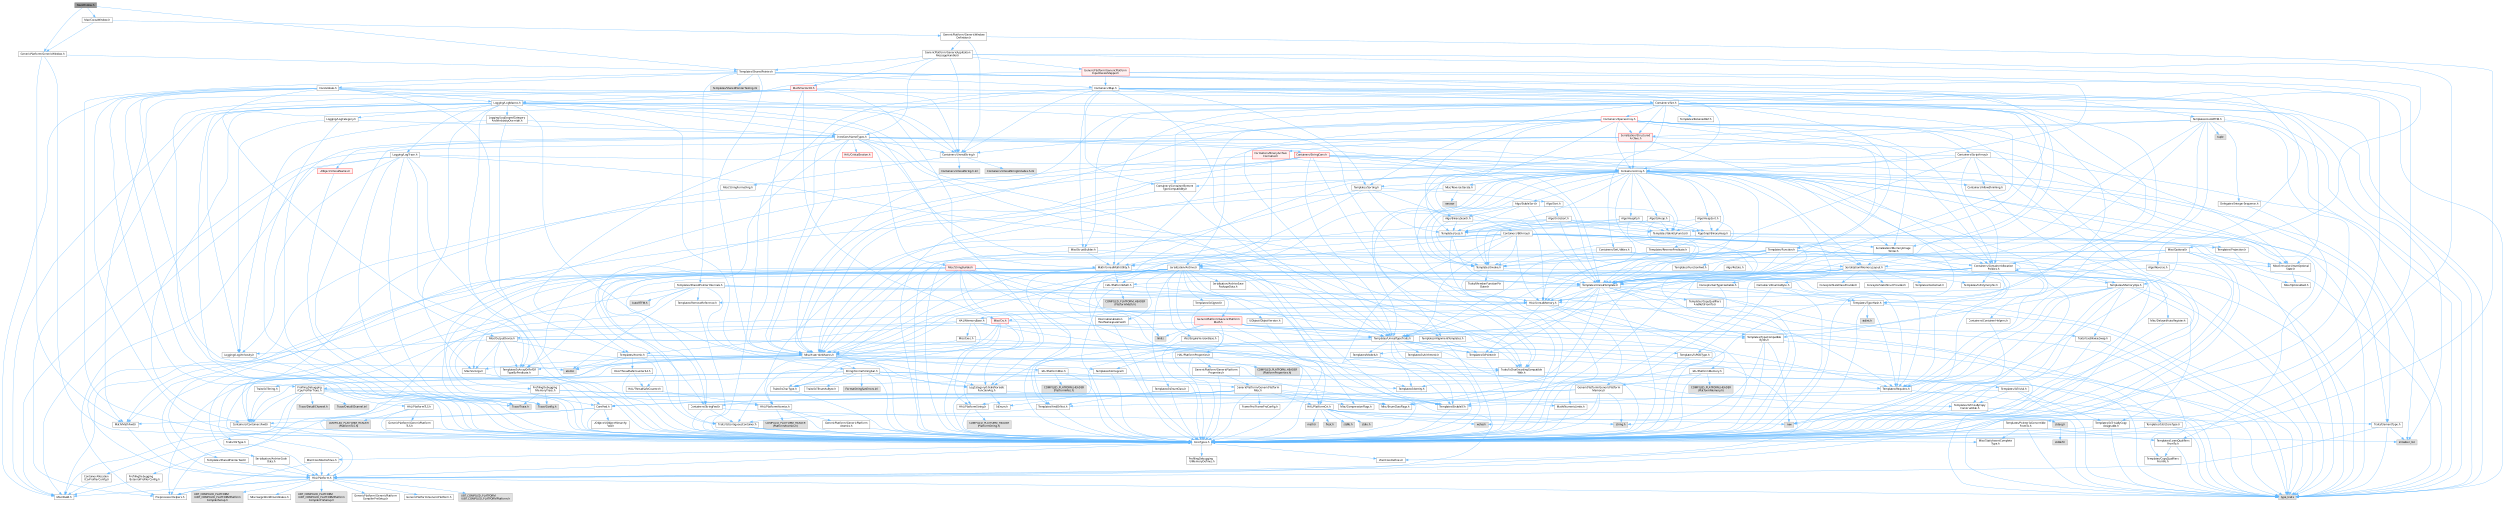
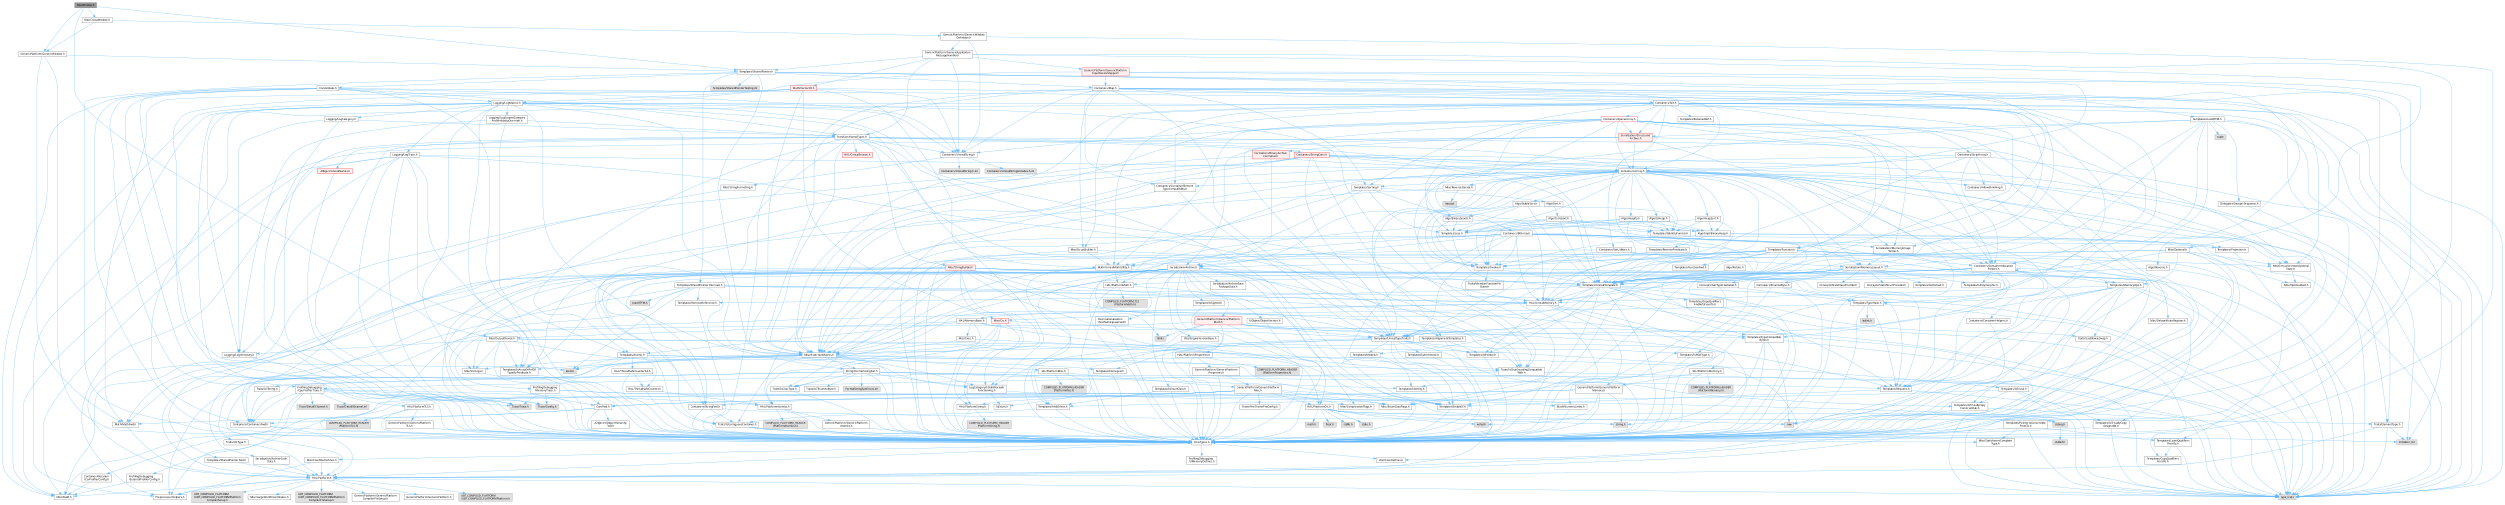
edge "CoreGlobals.h" -> "Misc/OutputDevice.h": now "MacWindow.h" -> "Misc/OutputDevice.h"
node "COMPILED_PLATFORM_HEADER (PlatformMath.h)": label "COMPILED_PLATFORM_HEADER (PlatformMath.h)" -> "COMPILED_PLATFORM_TLS (PlatformMath.h)"
edge "Math/UnrealMathUtility.h" -> "Templates/Identity.h": removed
node "Templates/IsUECoreType.h": removed
edge "Templates/Less.h" -> "CoreTypes.h": removed
